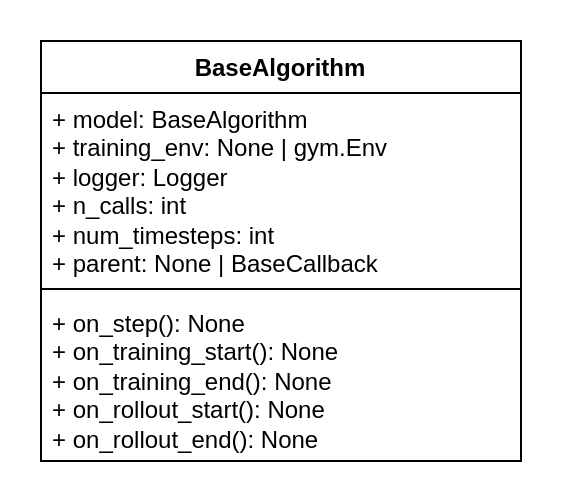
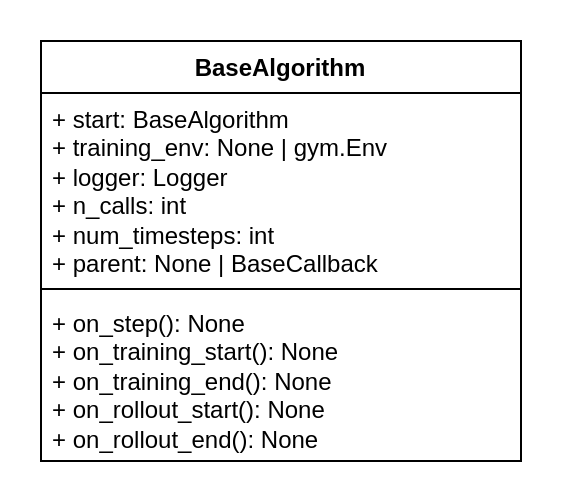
node "+ model: BaseAlgorithm + training_env: None | gym.Env + logger: Logger + n_calls: int + num_timesteps: int + parent: None | BaseCallback": label "+ model: BaseAlgorithm + training_env: None | gym.Env + logger: Logger + n_calls: int + num_timesteps: int + parent: None | BaseCallback" -> "+ start: BaseAlgorithm + training_env: None | gym.Env + logger: Logger + n_calls: int + num_timesteps: int + parent: None | BaseCallback"
